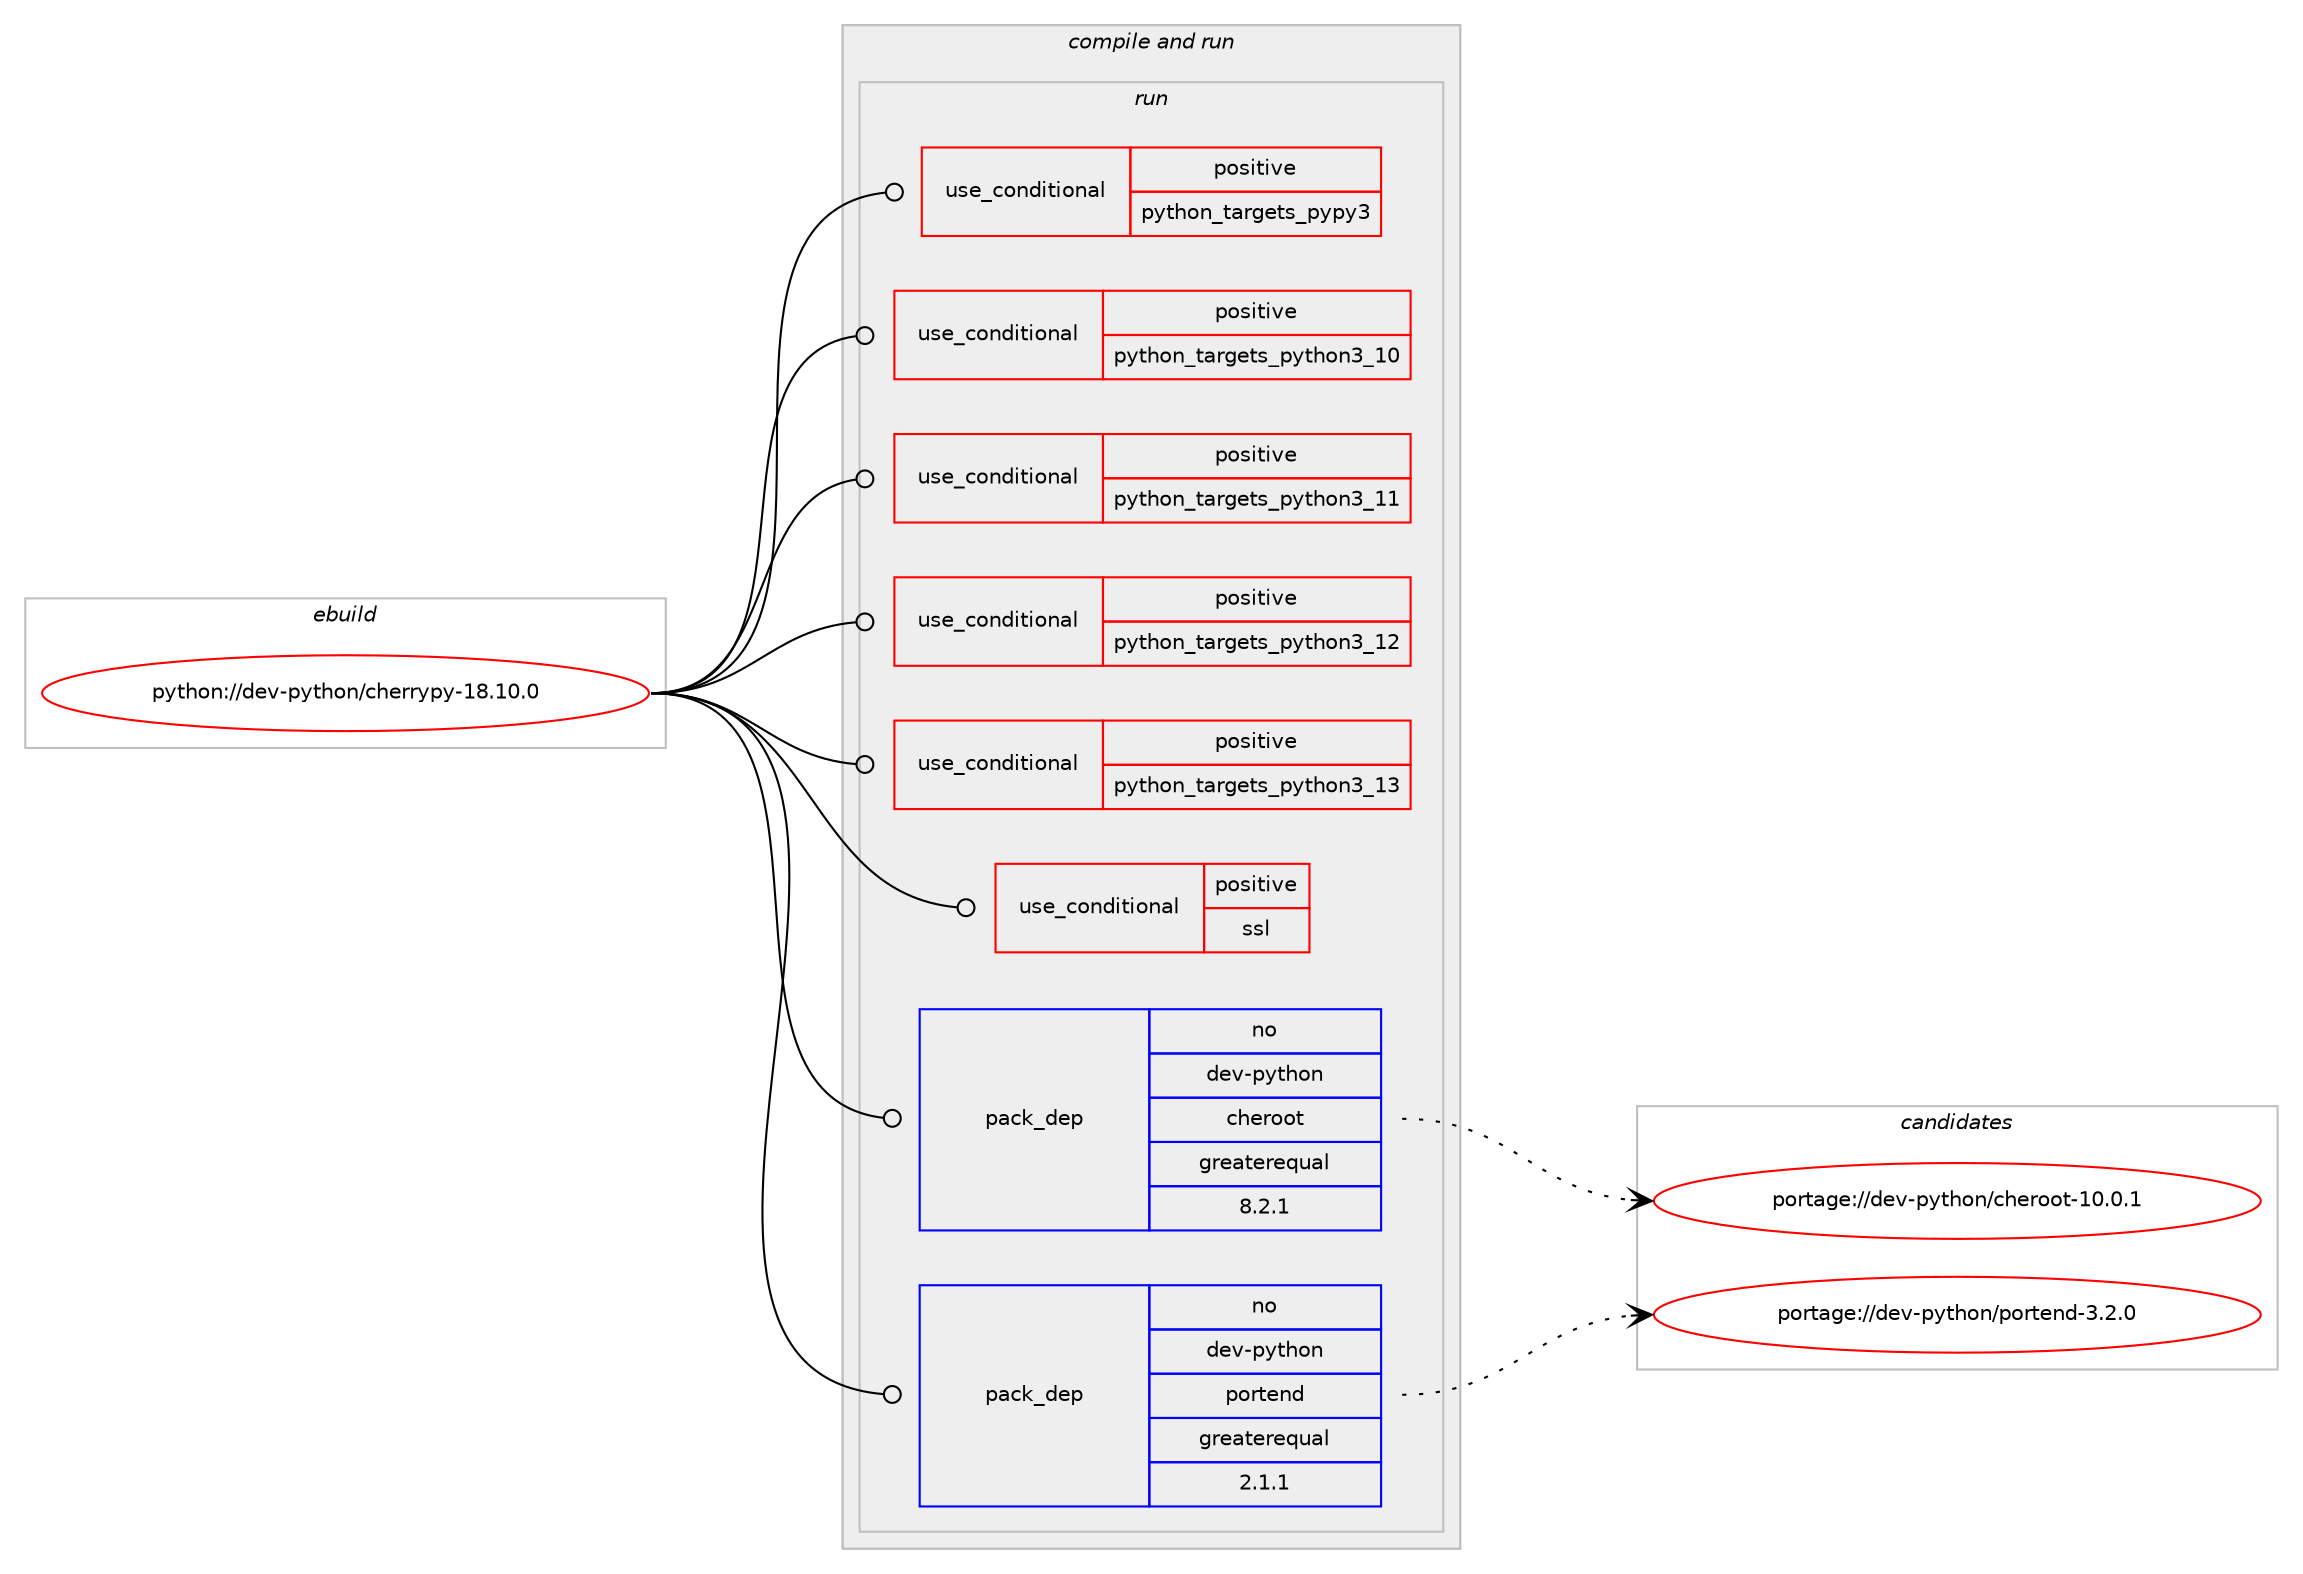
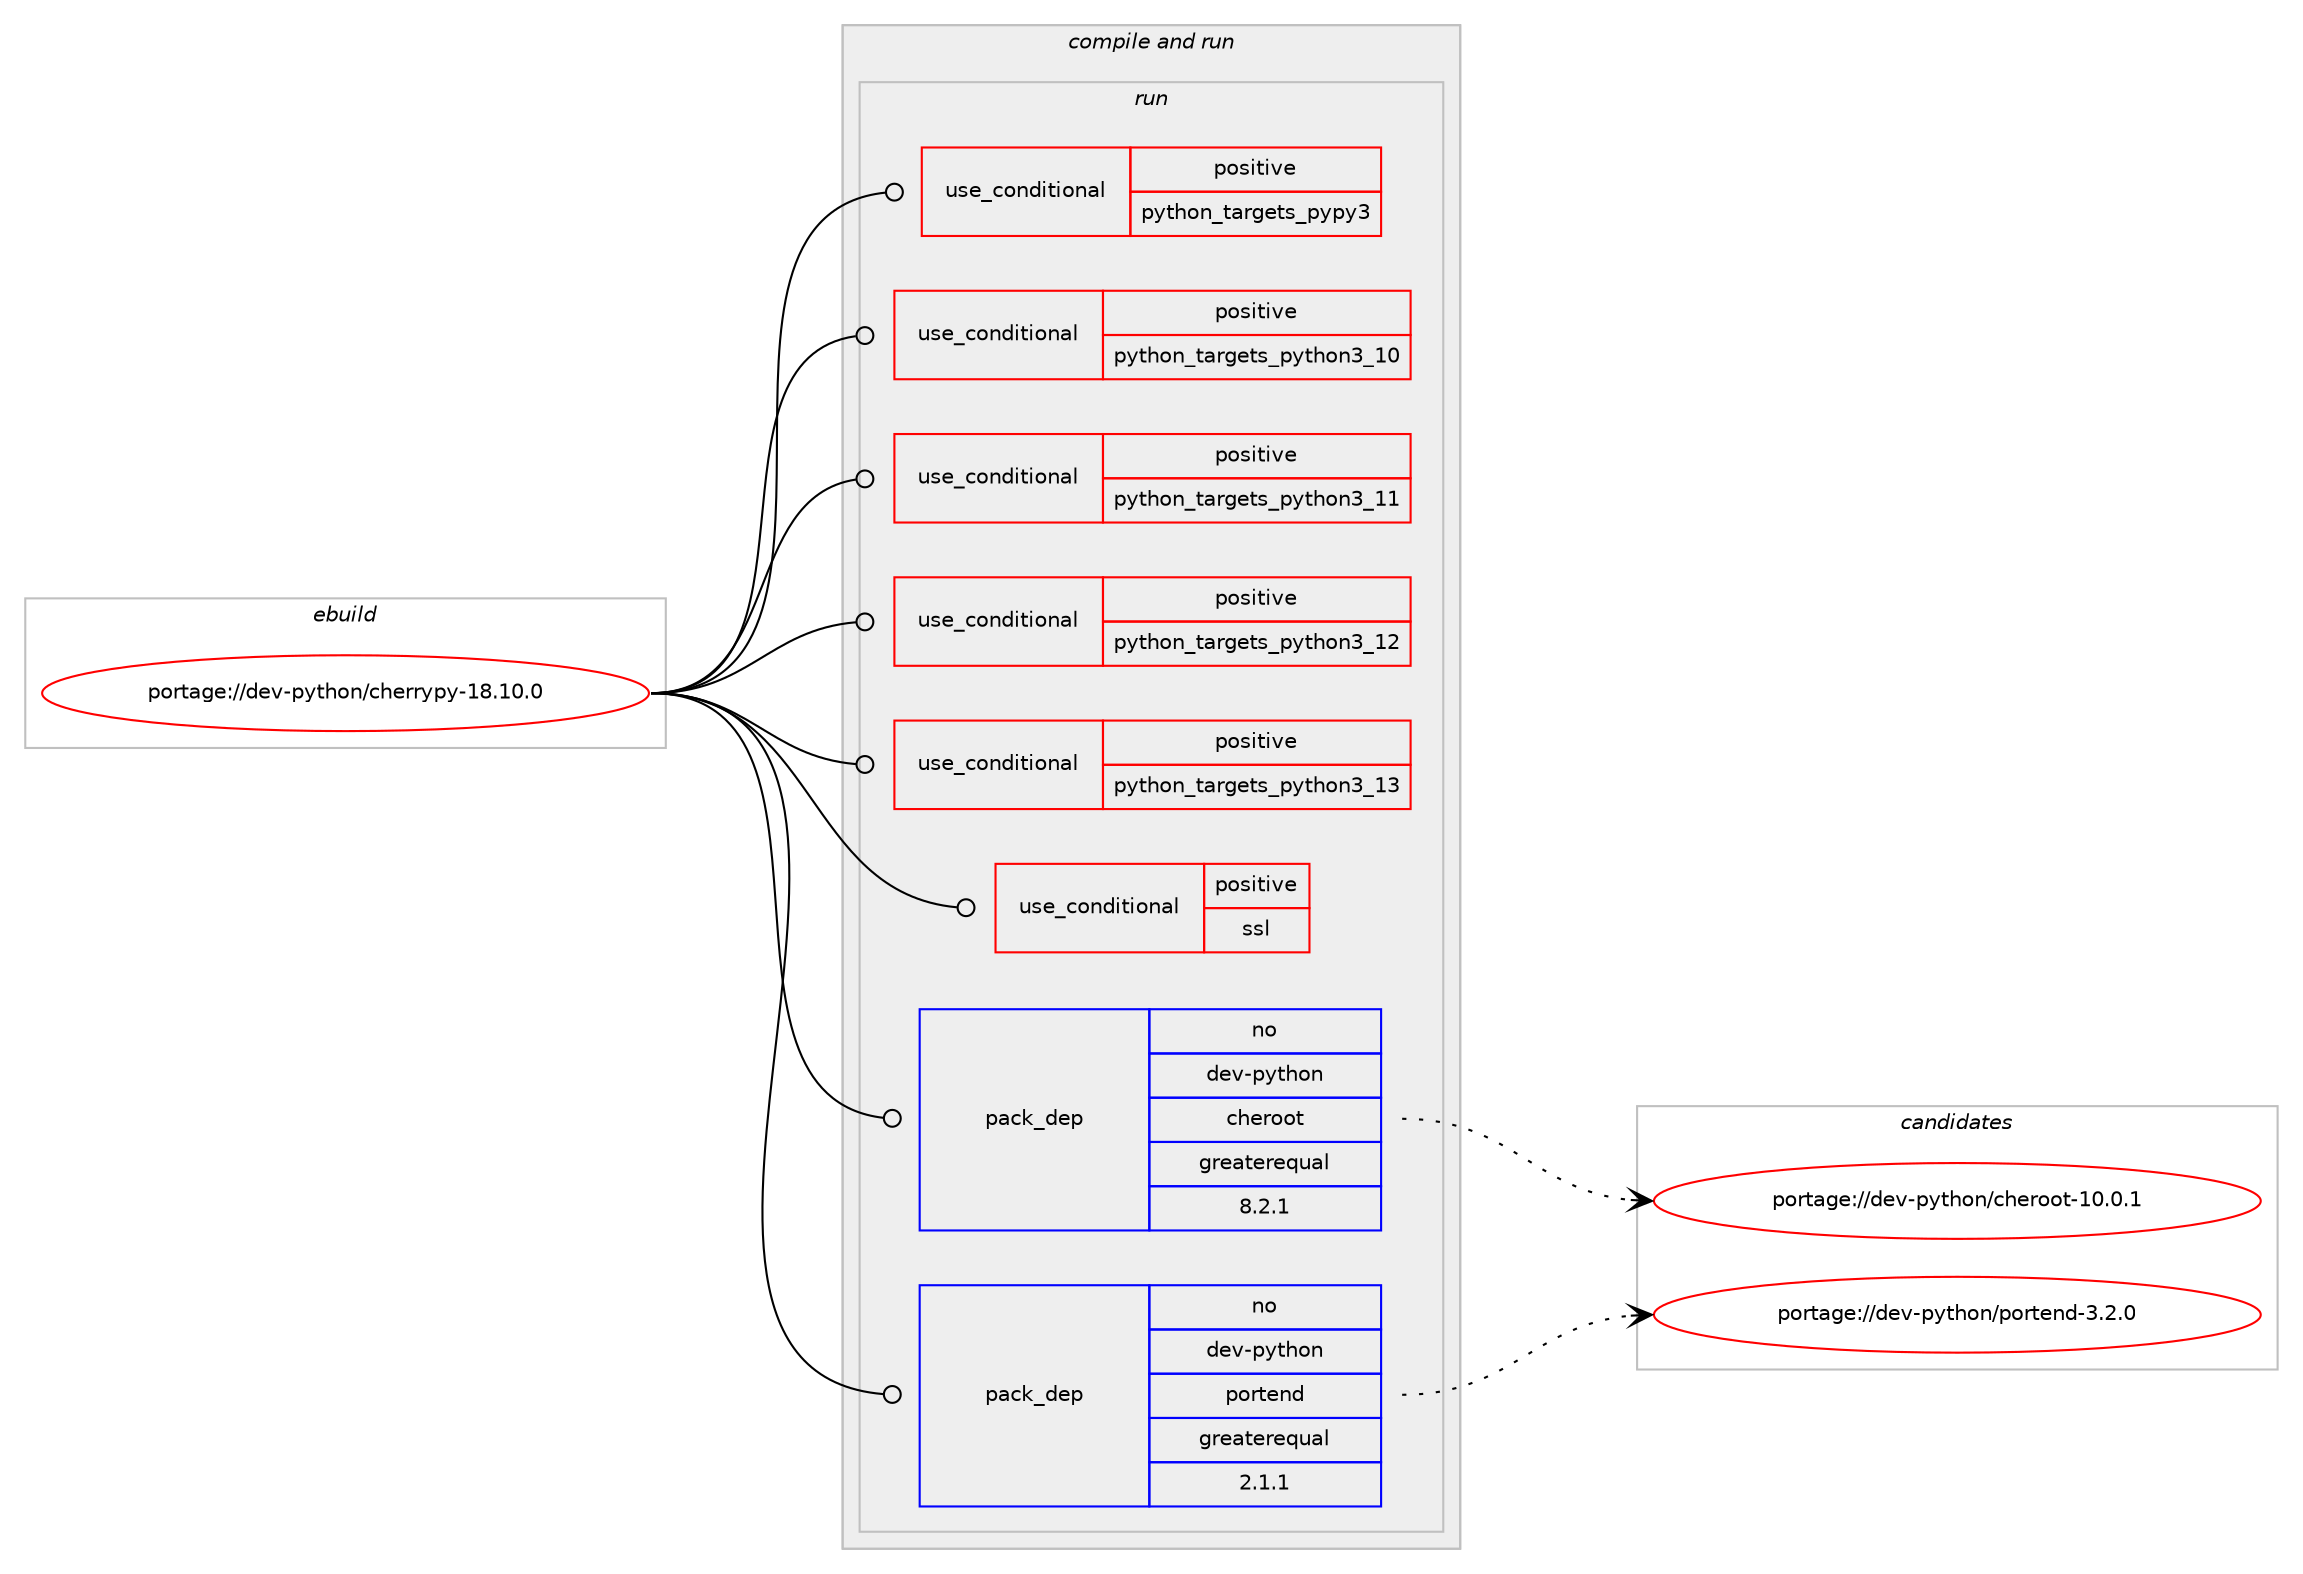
node "python://dev-python/cherrypy-18.10.0": label "python://dev-python/cherrypy-18.10.0" -> "portage://dev-python/cherrypy-18.10.0"
